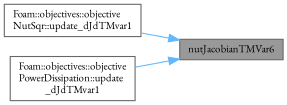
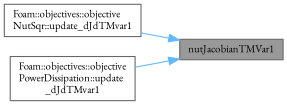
node "nutJacobianTMVar6": label "nutJacobianTMVar6" -> "nutJacobianTMVar1"
